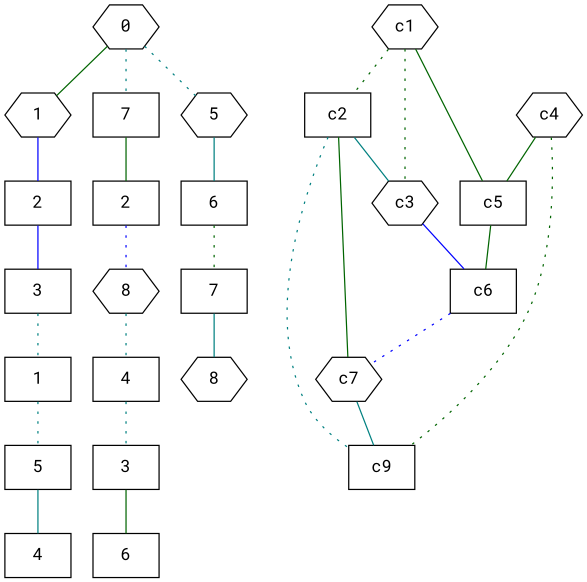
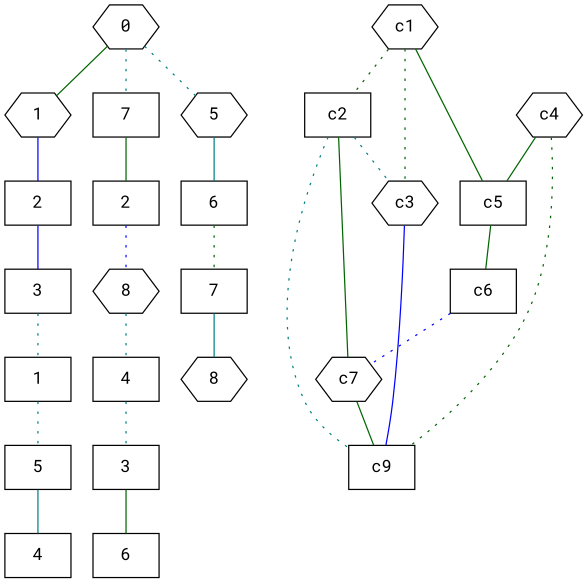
edge "c2" -- "c3": style solid -> dotted
edge "c3" -- "c6": now "c3" -- "c9"
edge "c7" -- "c9": color teal -> darkgreen
